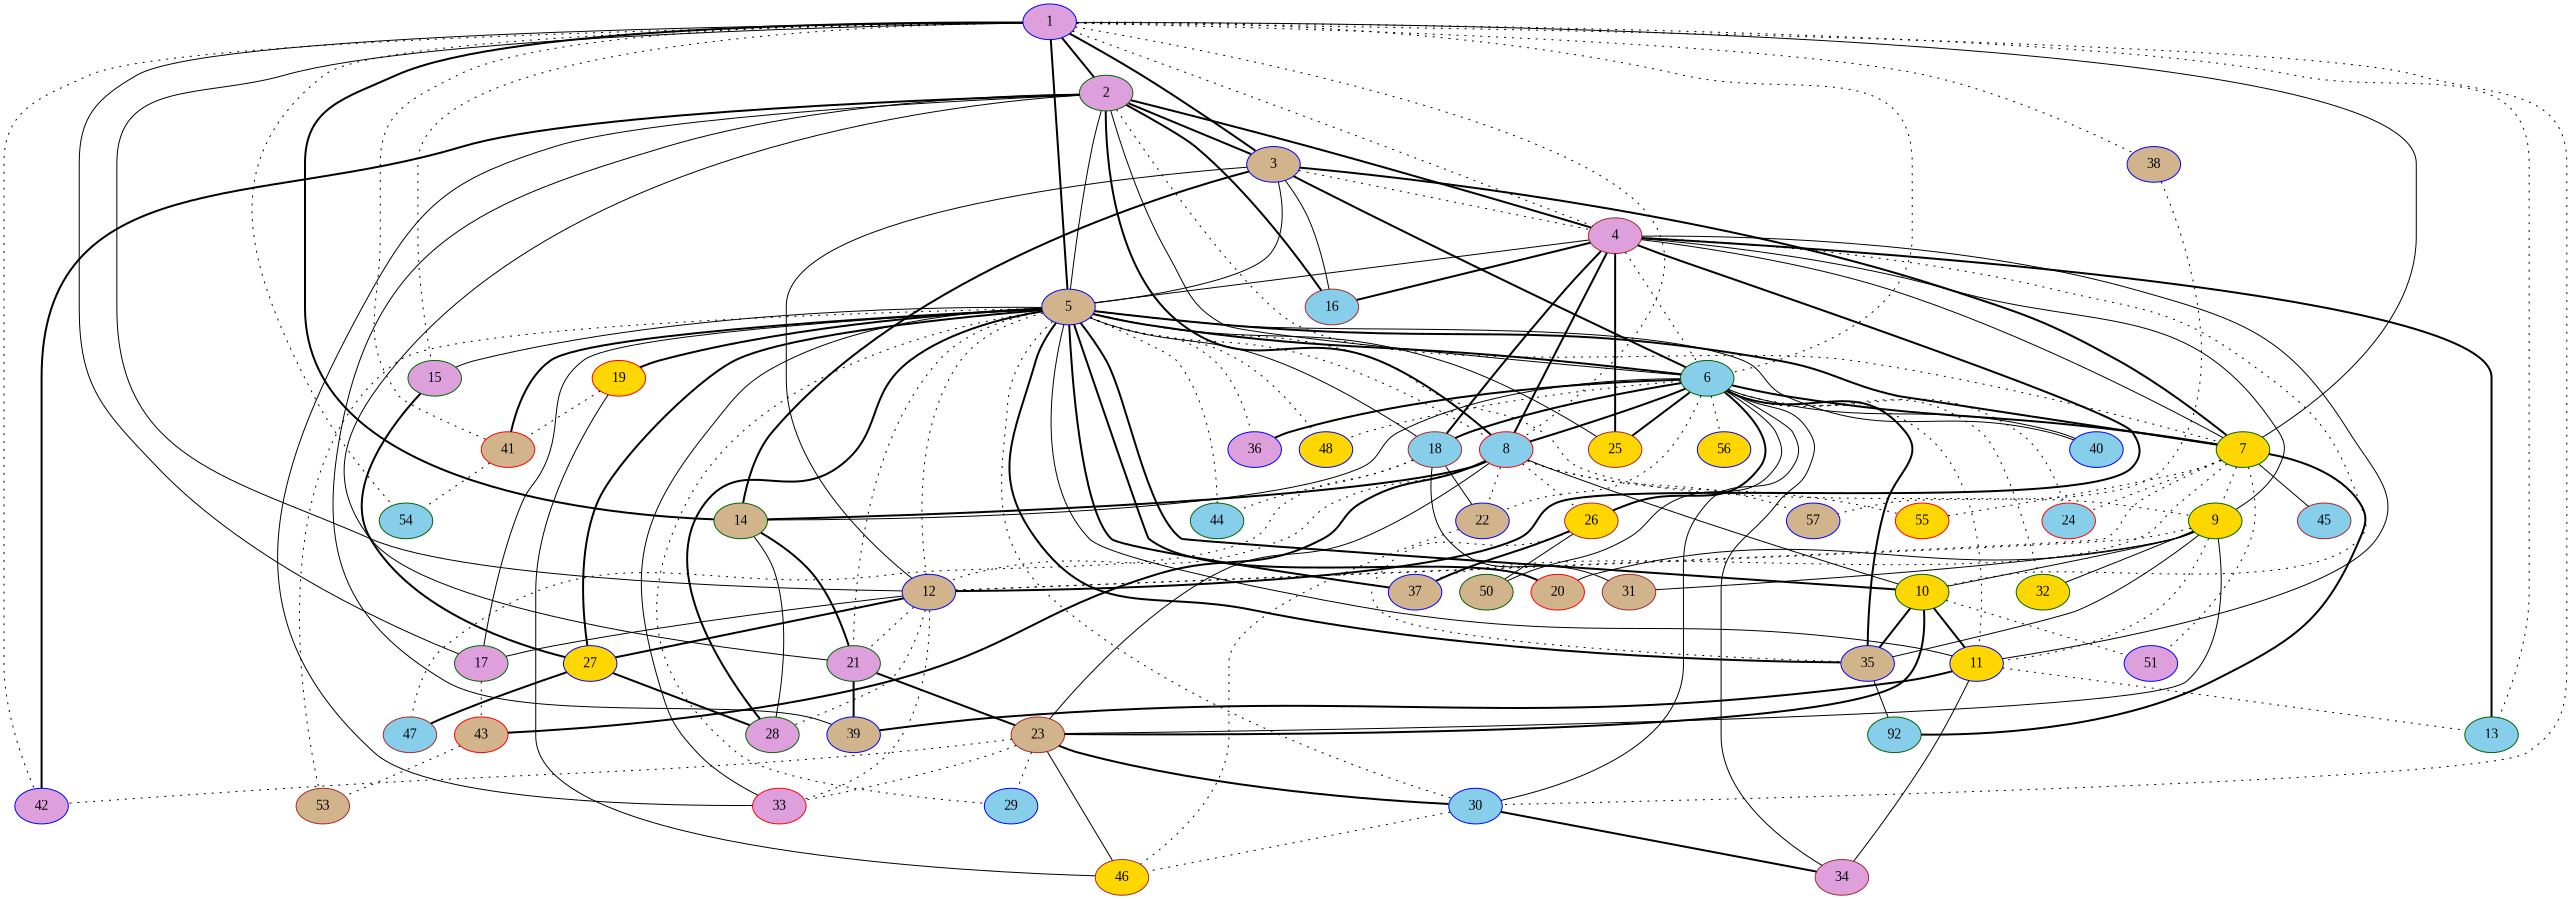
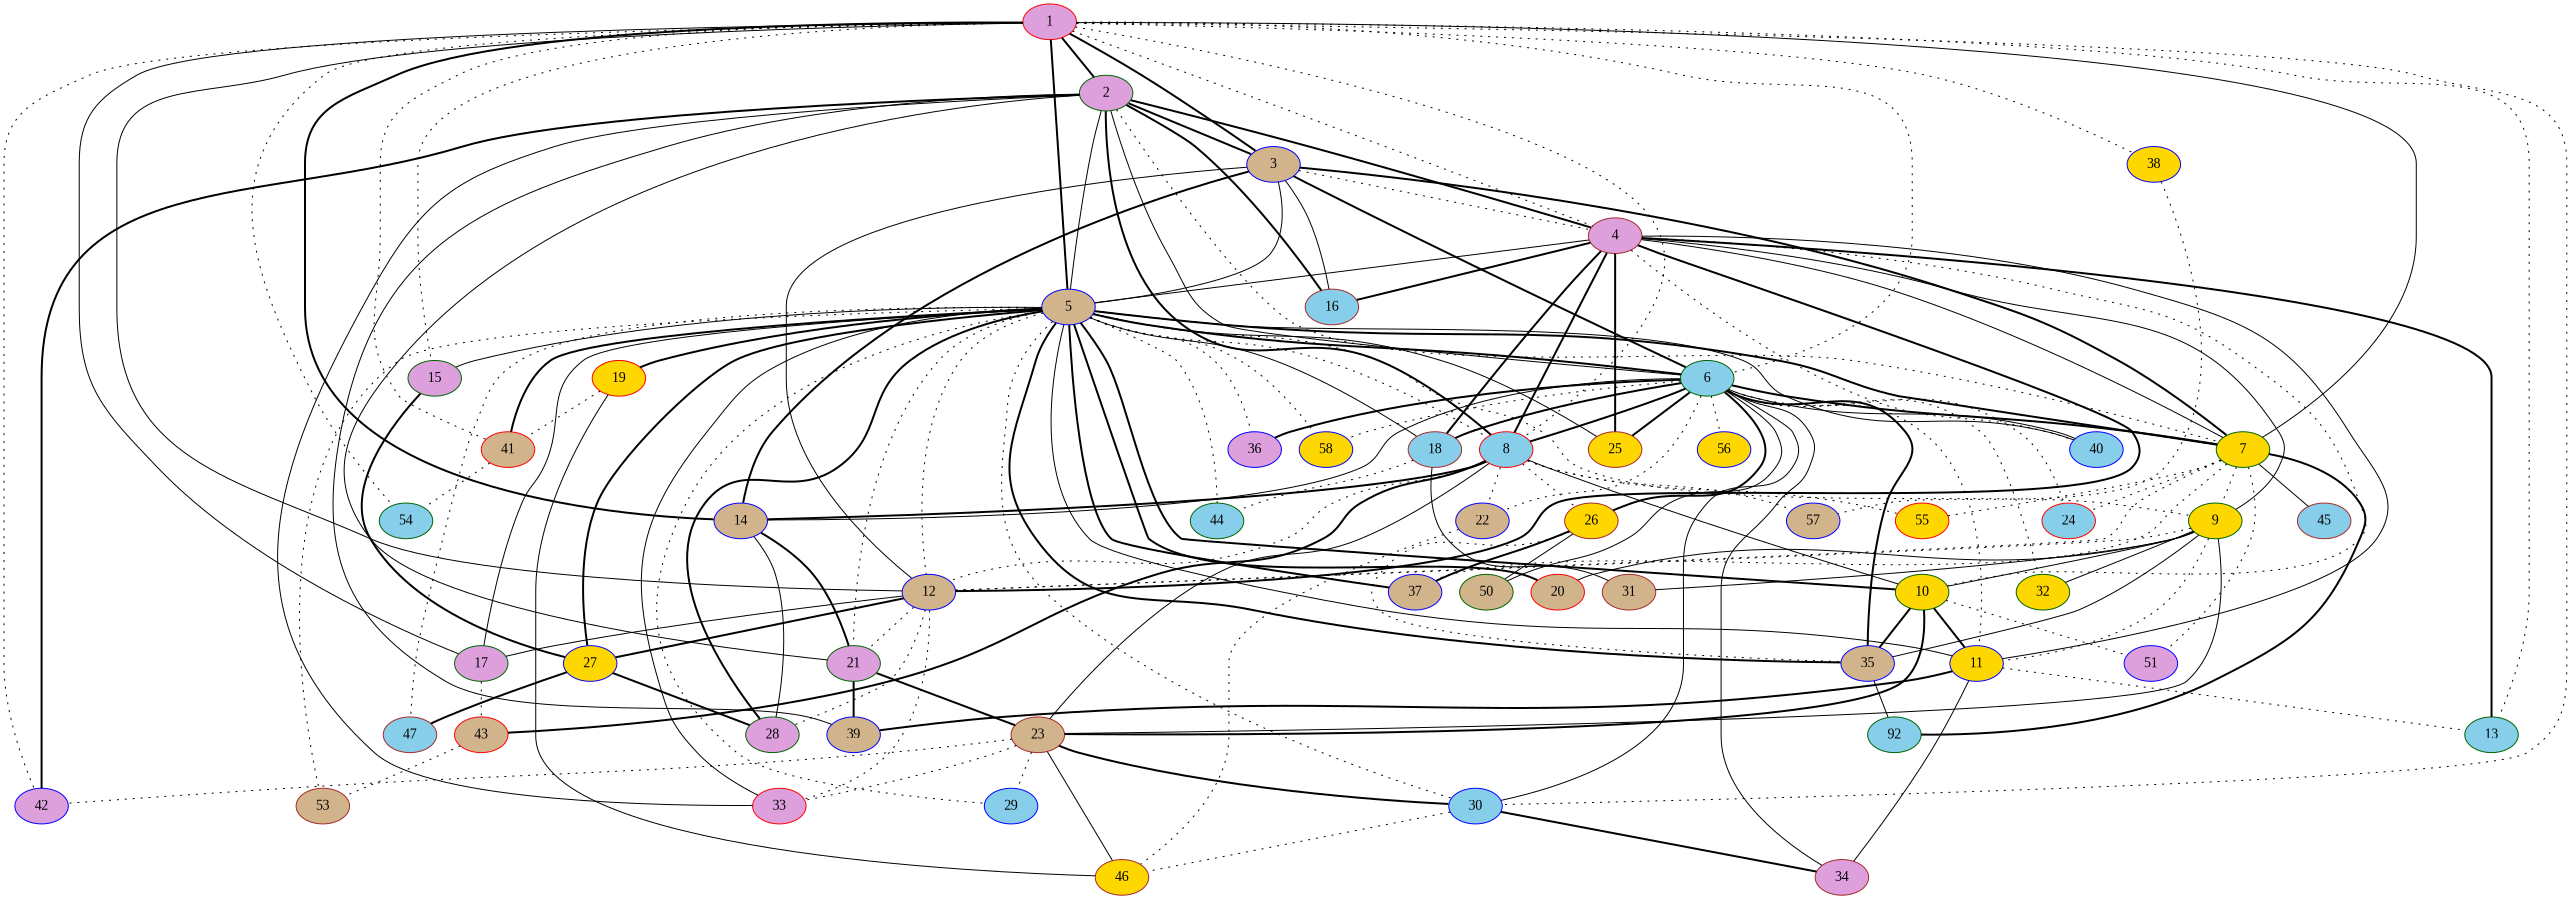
node "1": color blue -> red
node "38": fillcolor tan -> gold
edge "4" -- "6": now "4" -- "40"
node "48": label "48" -> "58"
edge "18" -- "22": removed
node "14": color darkgreen -> blue
edge "18" -- "47": now "5" -- "47"
